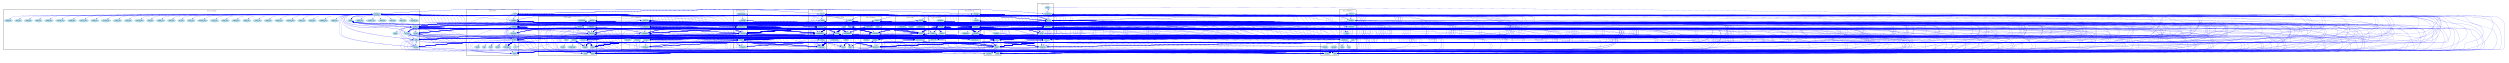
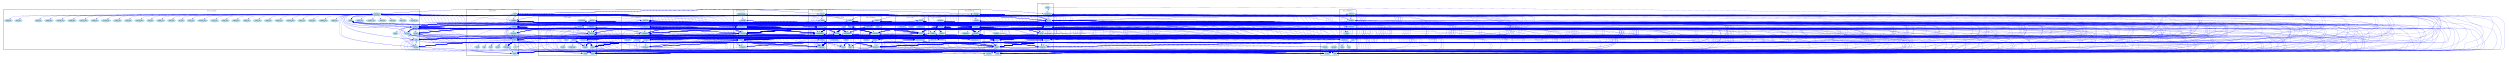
node "iso02_uni": removed
